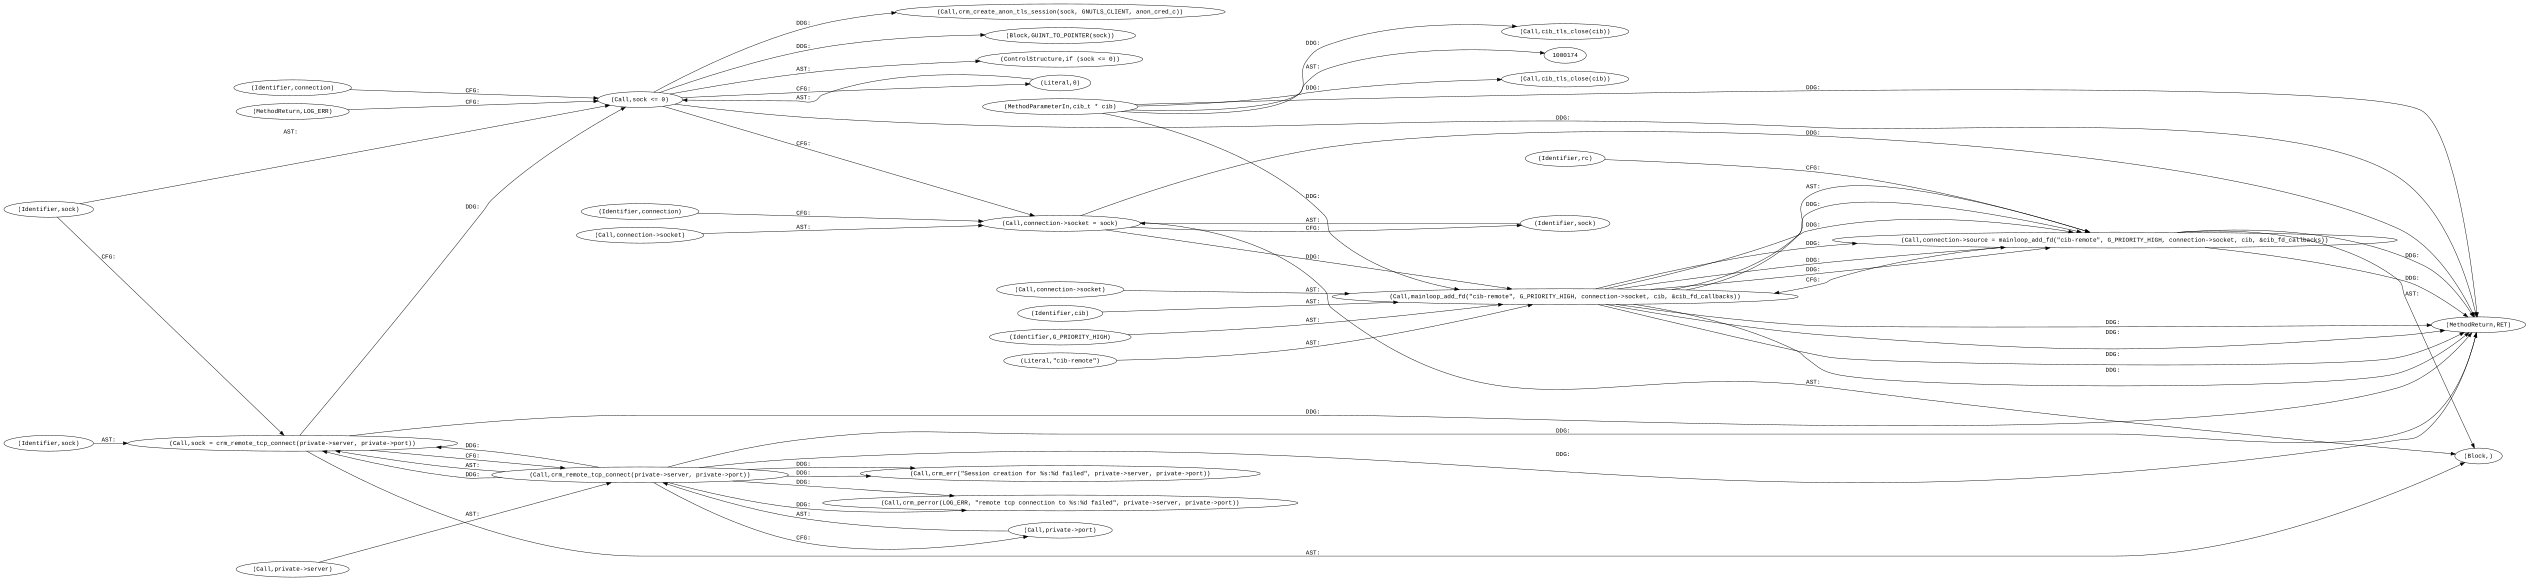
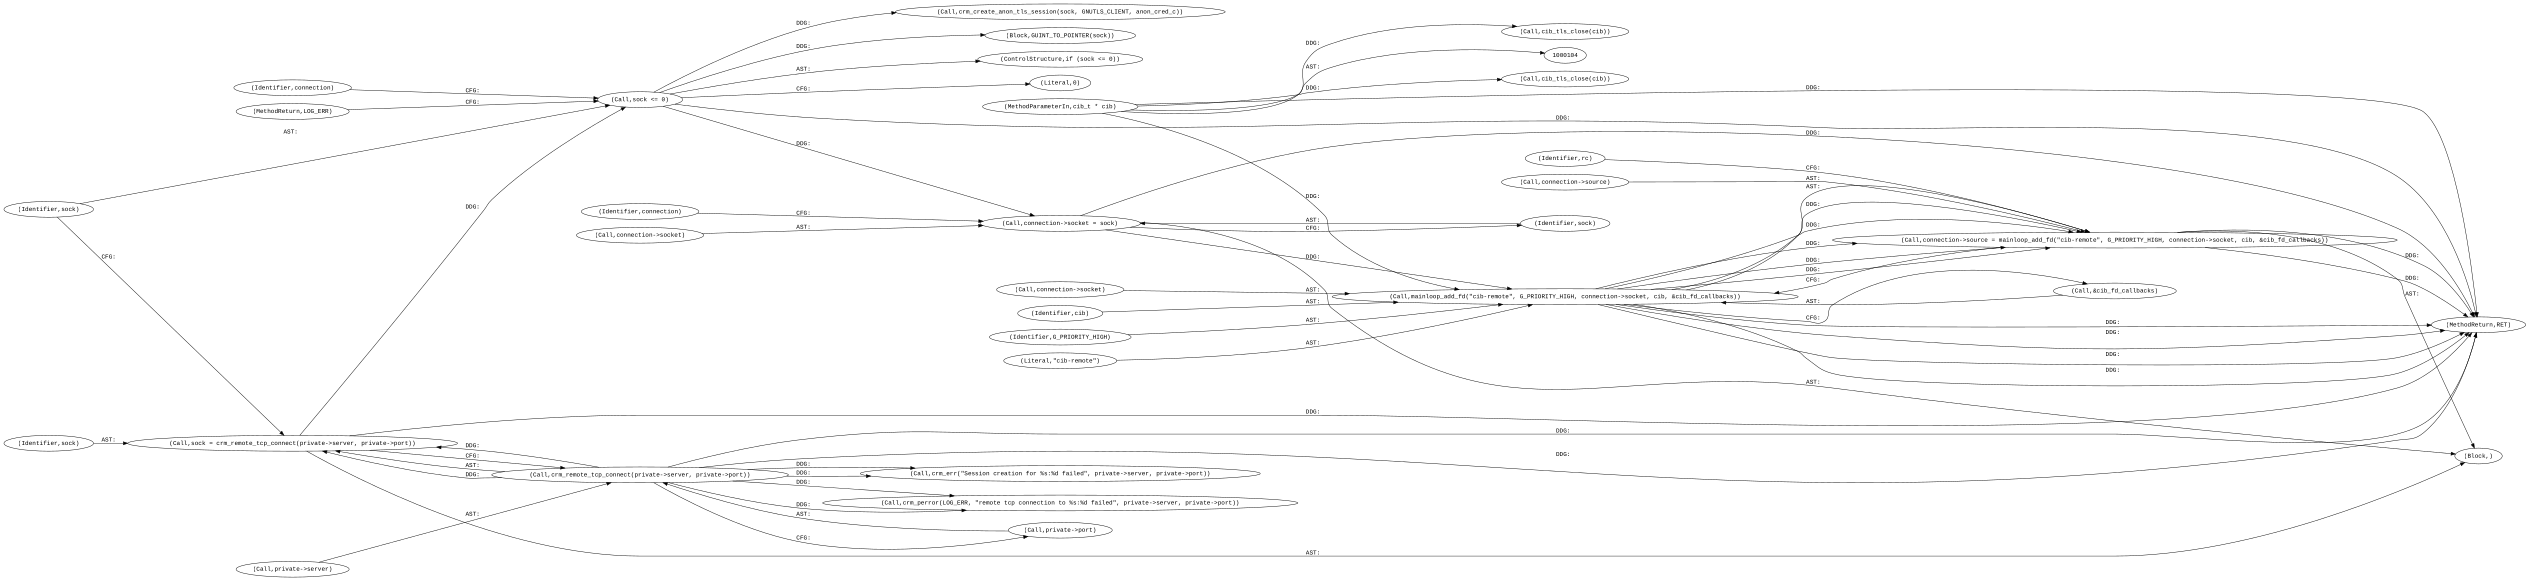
node "1000174": label "1000174" -> "1000104"
edge "(Literal,0)" -> "(Call,sock <= 0)": removed, label "AST:"
edge "(Call,sock <= 0)" -> "(Call,connection->socket = sock)": label "CFG: " -> "DDG: "
node "(Call,connection->source)": added
node "(Call,&cib_fd_callbacks)": added
